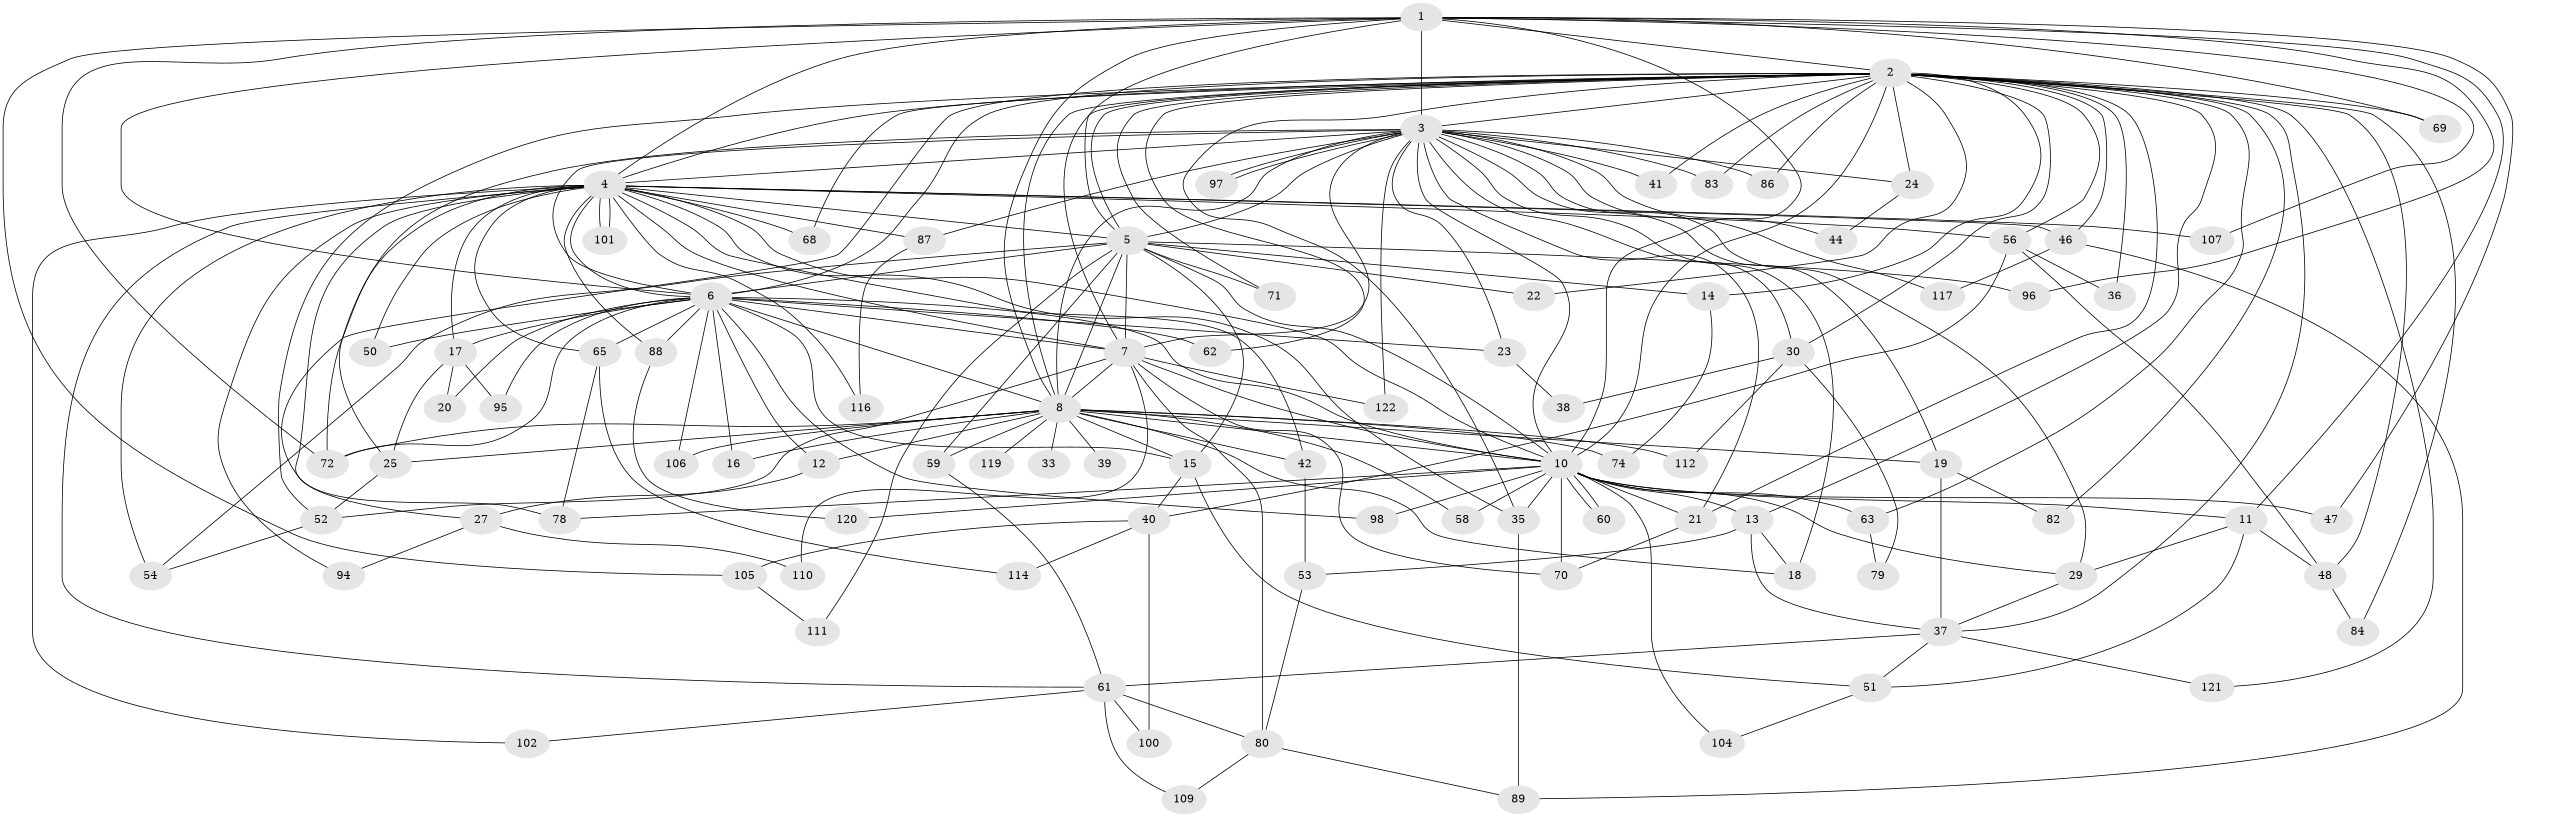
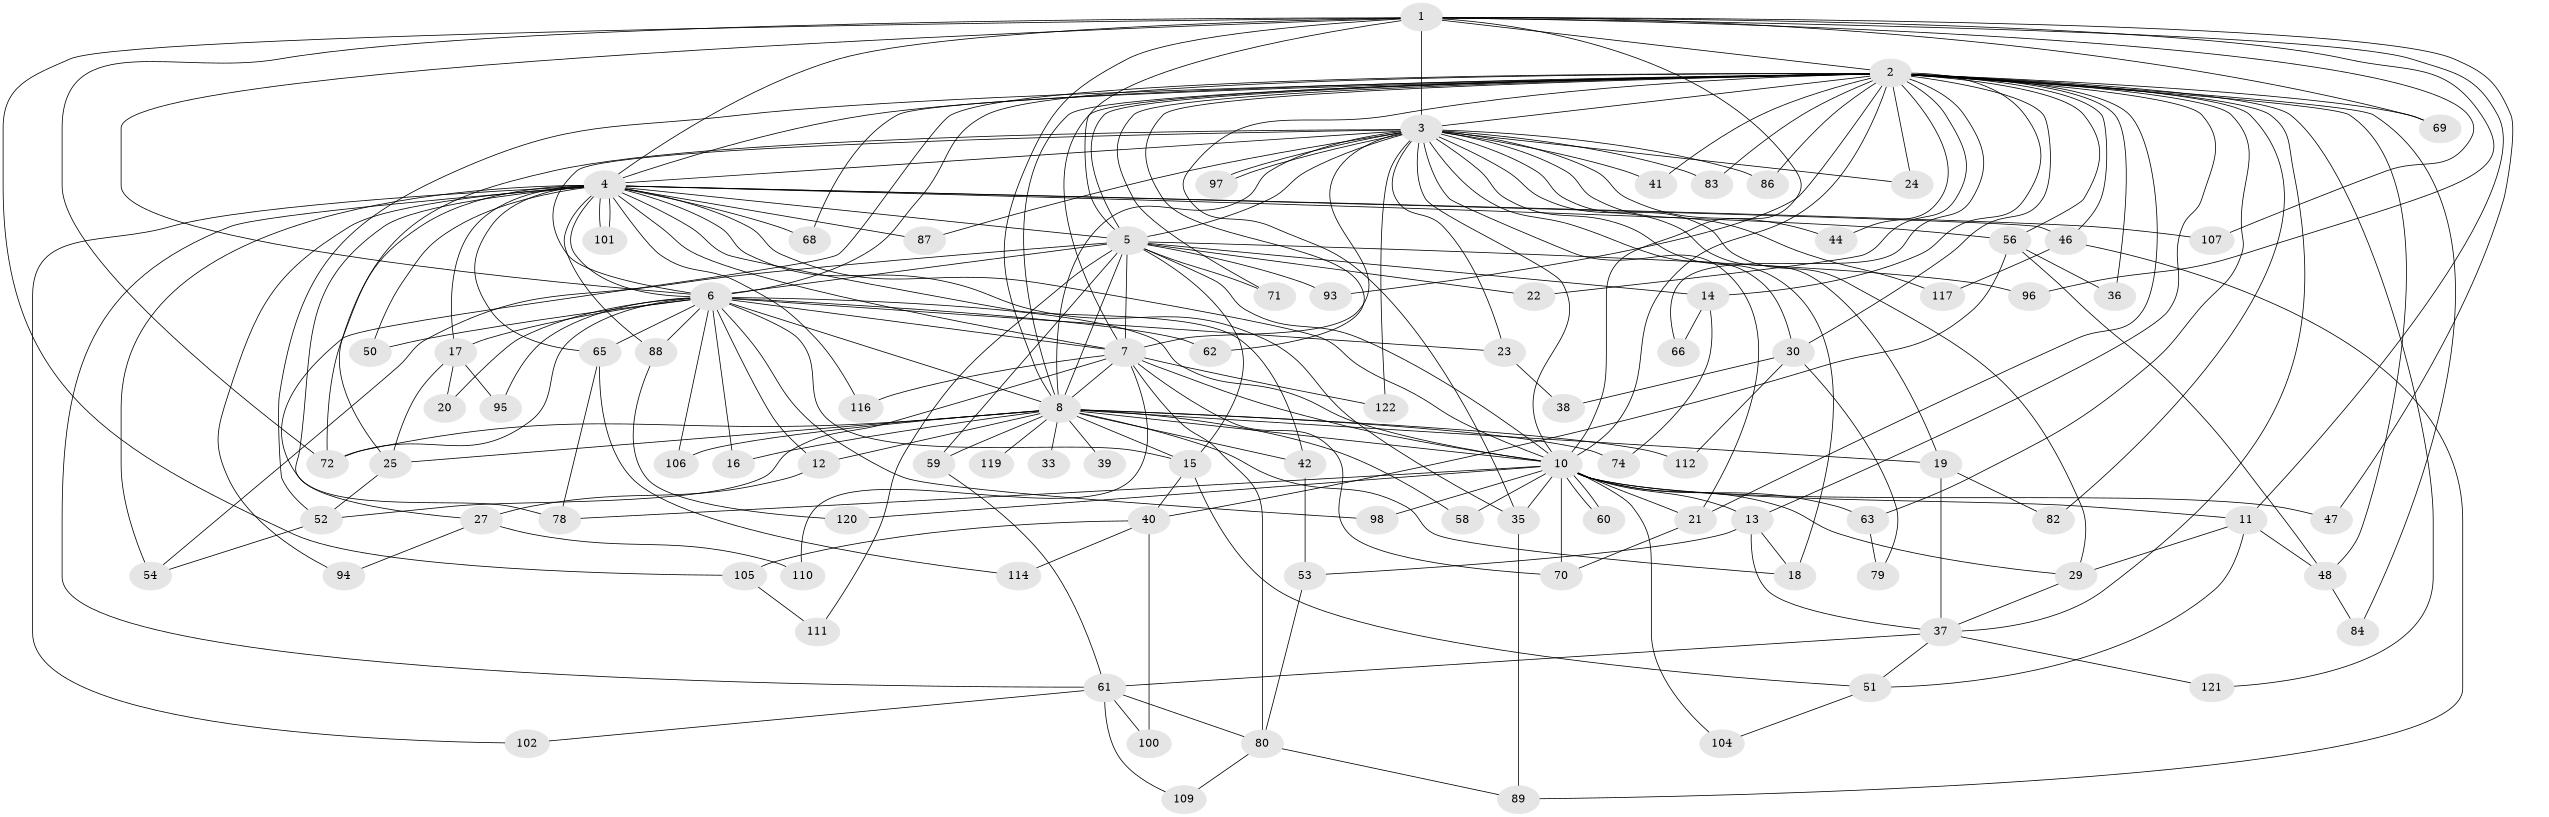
edge "24" -- "44": now "2" -- "44"
node "93": added
edge "87" -- "116": now "7" -- "116"
node "66": added
